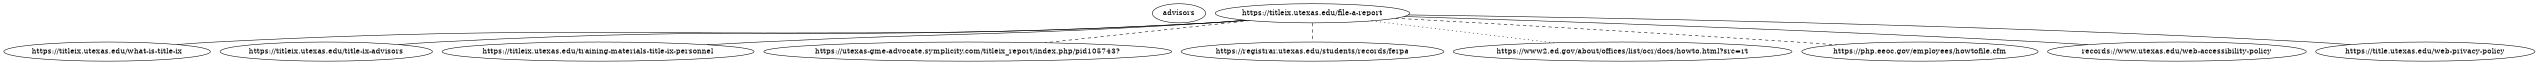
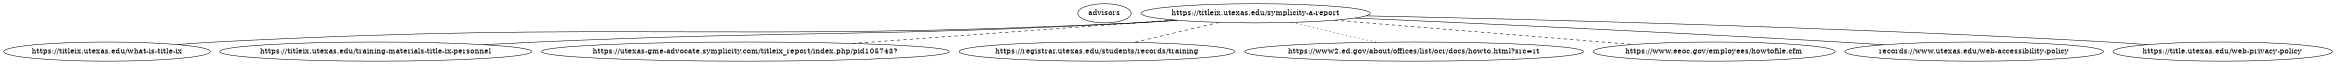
node "https://titleix.utexas.edu/file-a-report": label "https://titleix.utexas.edu/file-a-report" -> "https://titleix.utexas.edu/symplicity-a-report"
node "https://titleix.utexas.edu/title-ix-advisors": removed
node "https://registrar.utexas.edu/students/records/ferpa": label "https://registrar.utexas.edu/students/records/ferpa" -> "https://registrar.utexas.edu/students/records/training"
node "https://php.eeoc.gov/employees/howtofile.cfm": label "https://php.eeoc.gov/employees/howtofile.cfm" -> "https://www.eeoc.gov/employees/howtofile.cfm"
